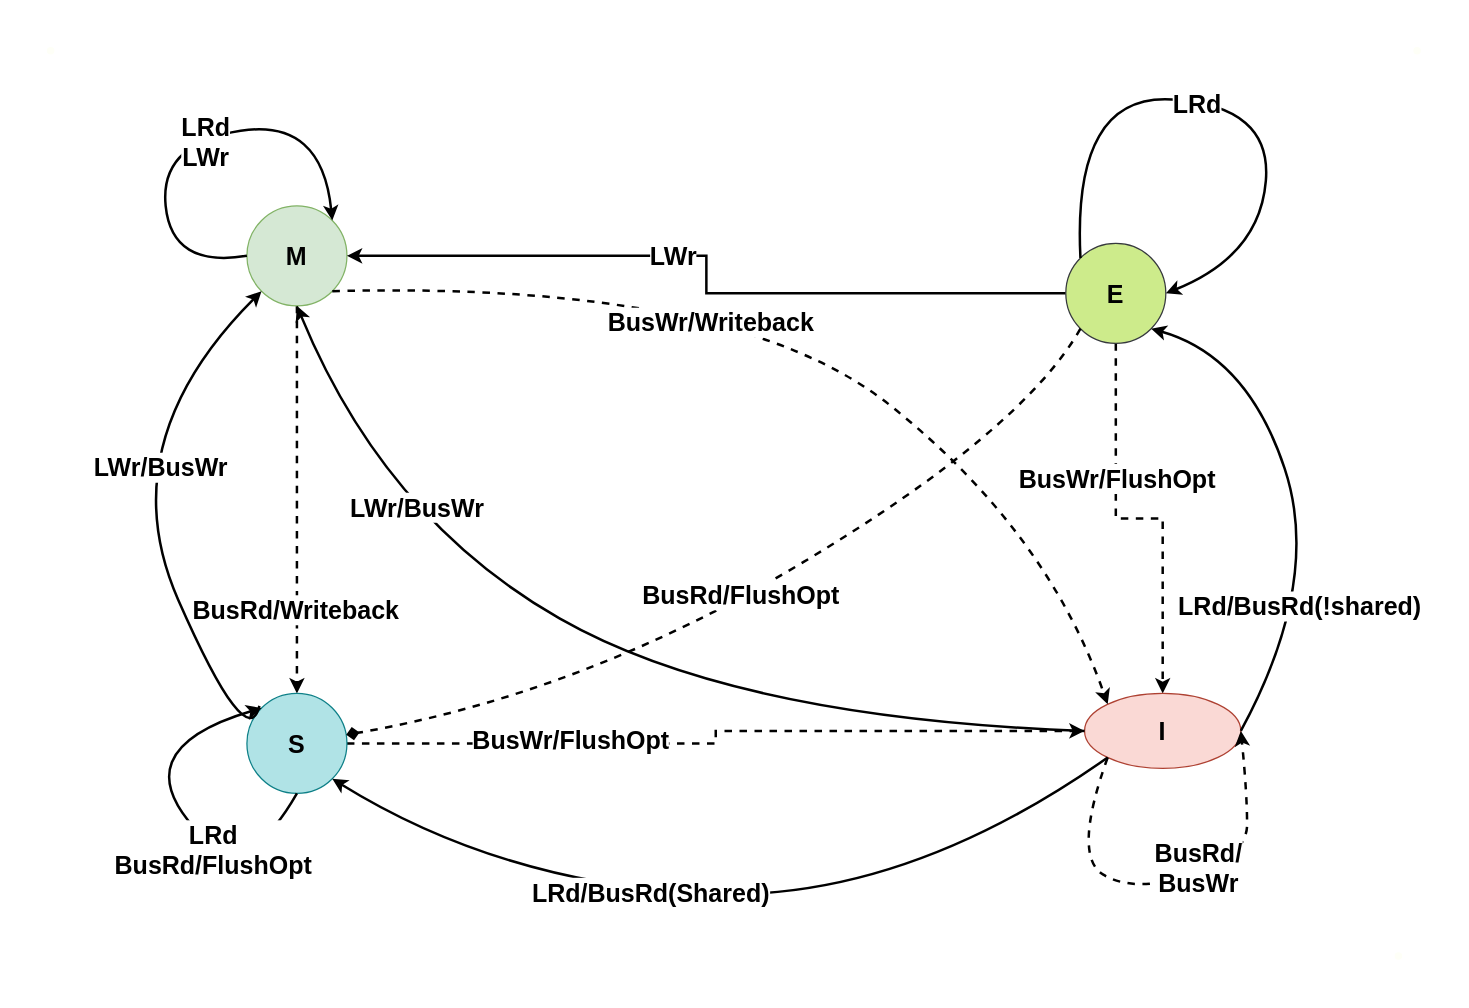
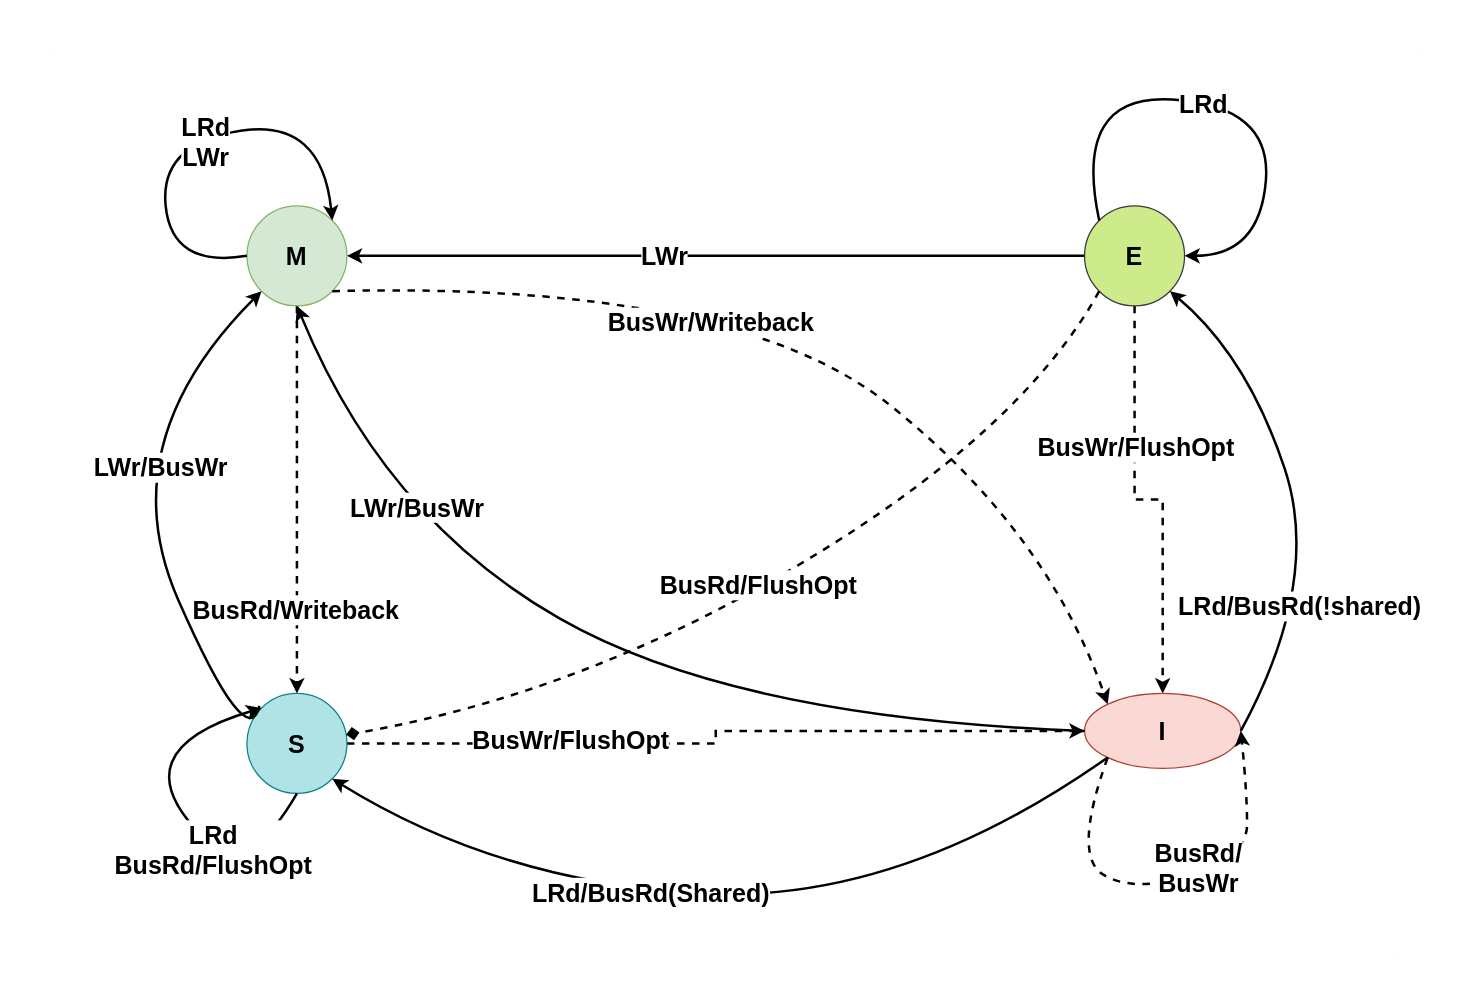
node "E": moved (1116, 293) -> (1134, 256)
